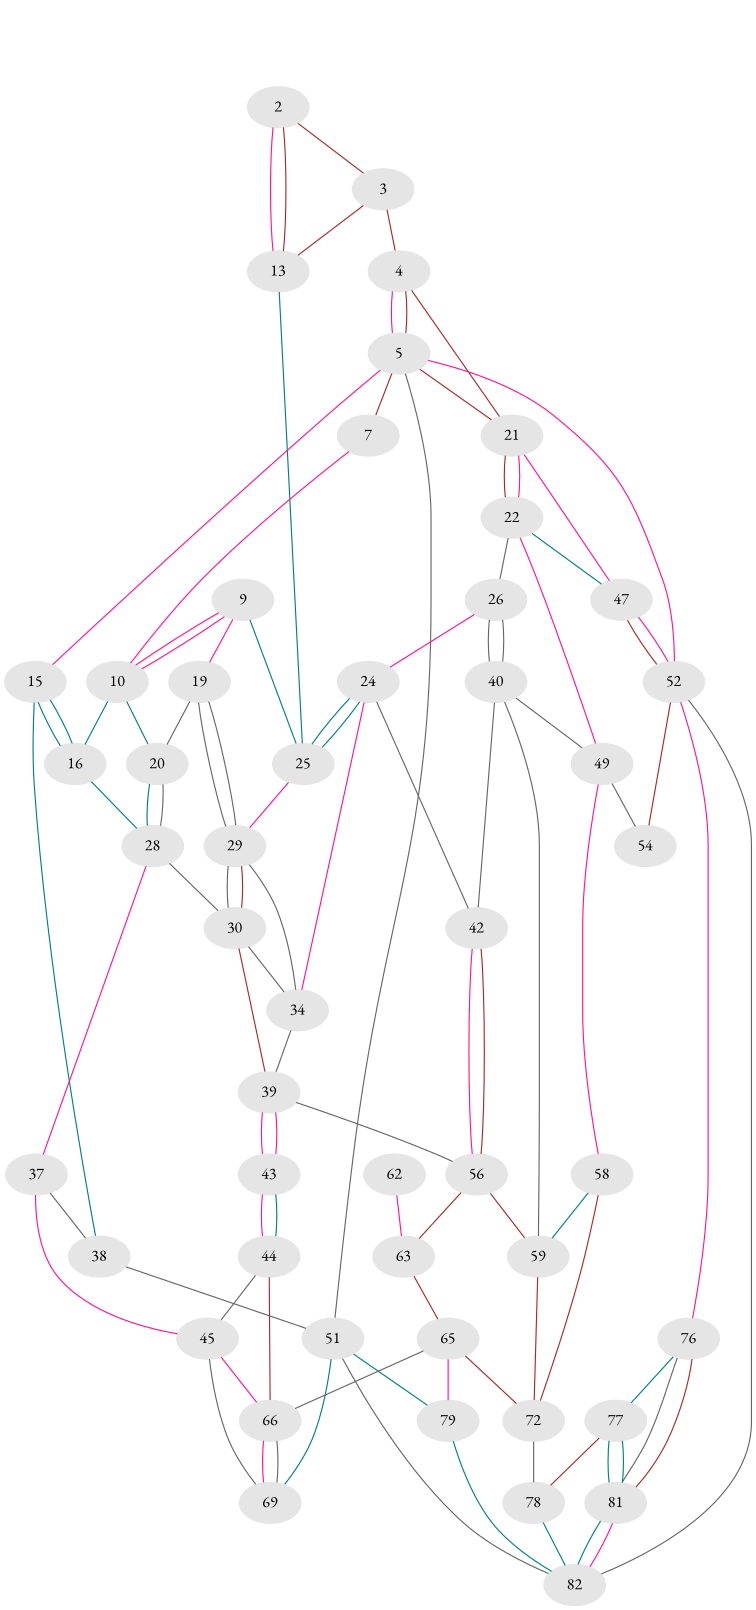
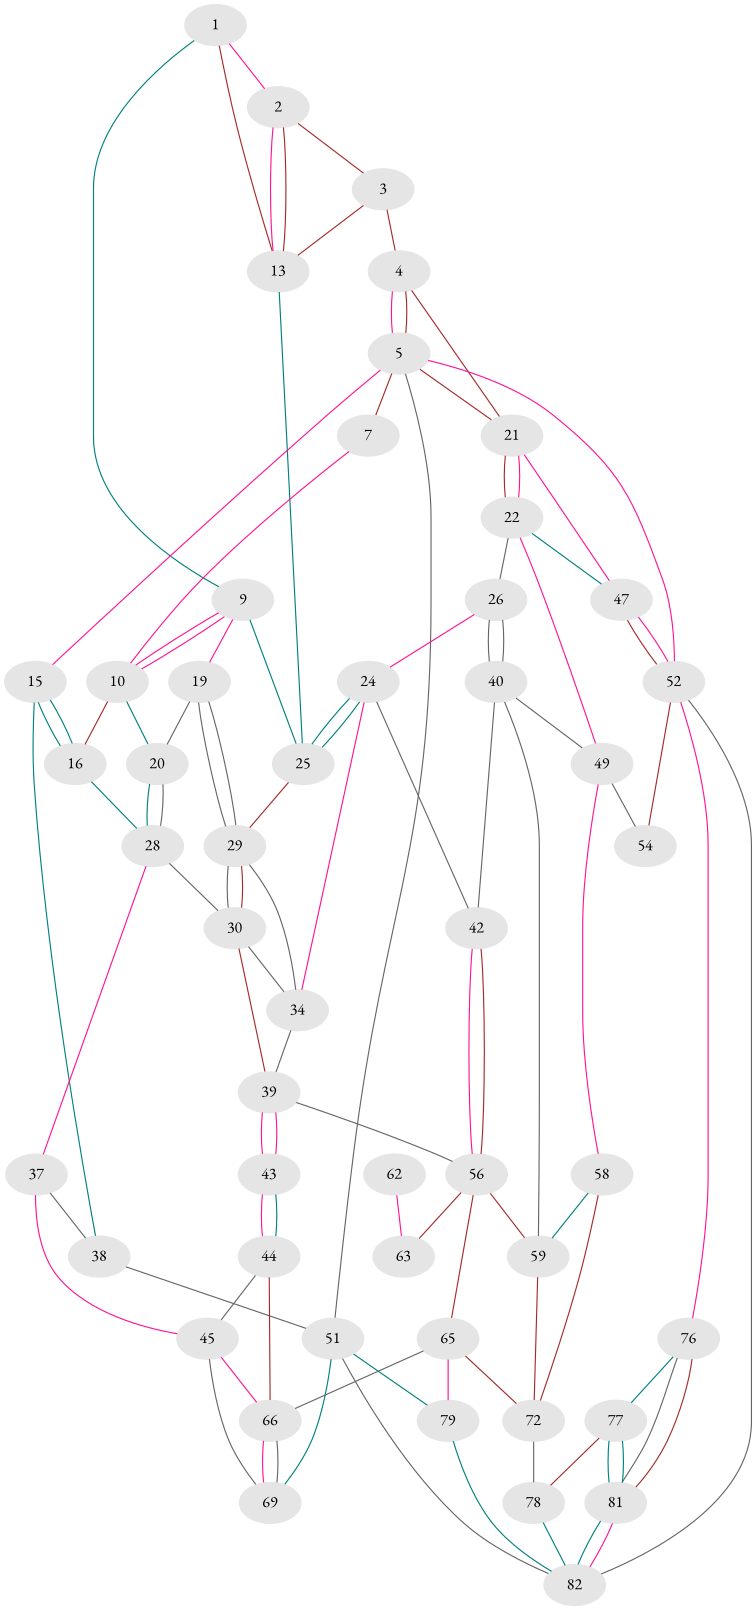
node "1": added
edge "10" -- "16": color teal -> brown
edge "25" -- "29": color deeppink -> brown
edge "63" -- "65": now "56" -- "65"
